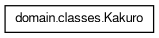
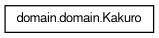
node "domain.classes.Kakuro": label "domain.classes.Kakuro" -> "domain.domain.Kakuro"
